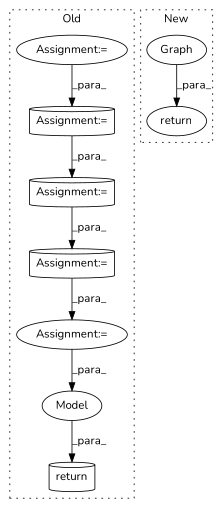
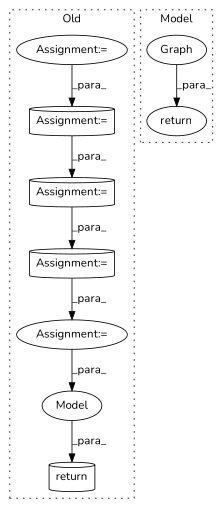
cluster "New": label "New" -> "Model"
